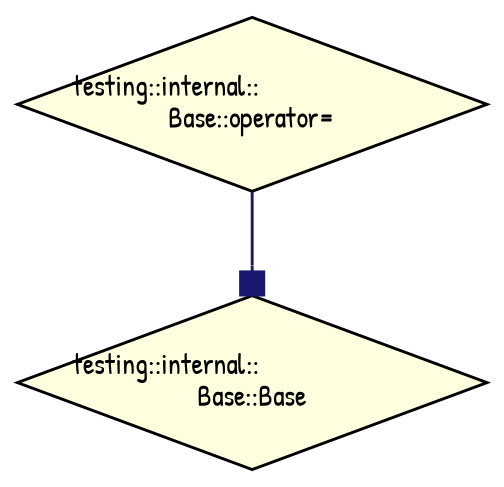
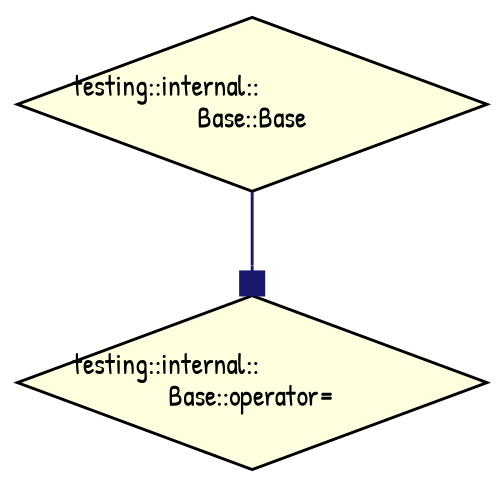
edge "testing::internal:: Base::operator=" -> "testing::internal:: Base::Base": reversed
